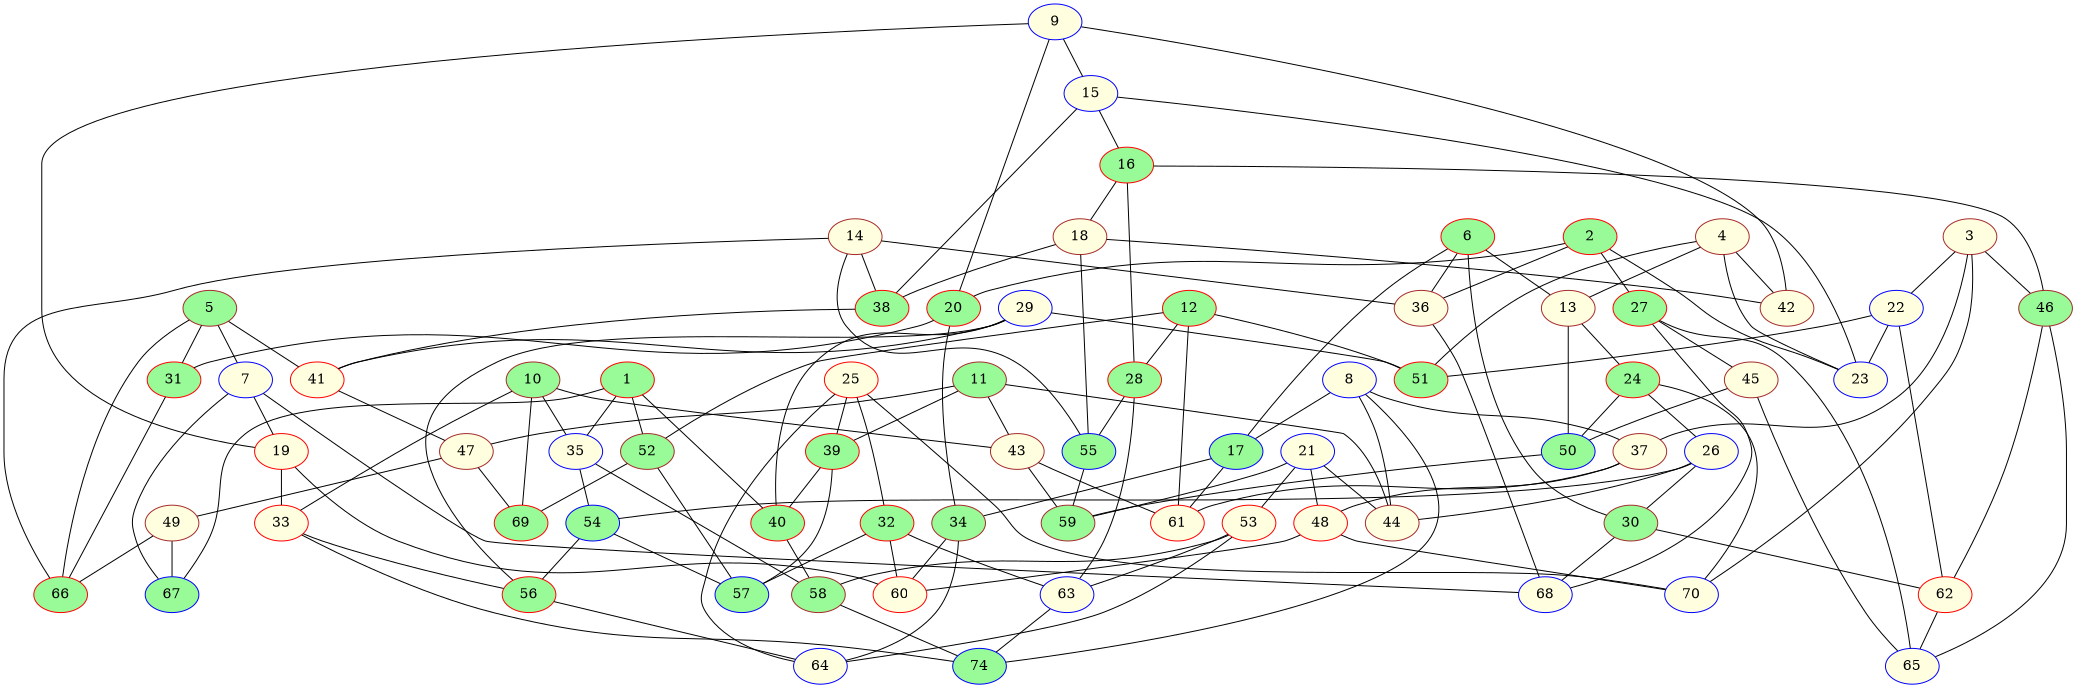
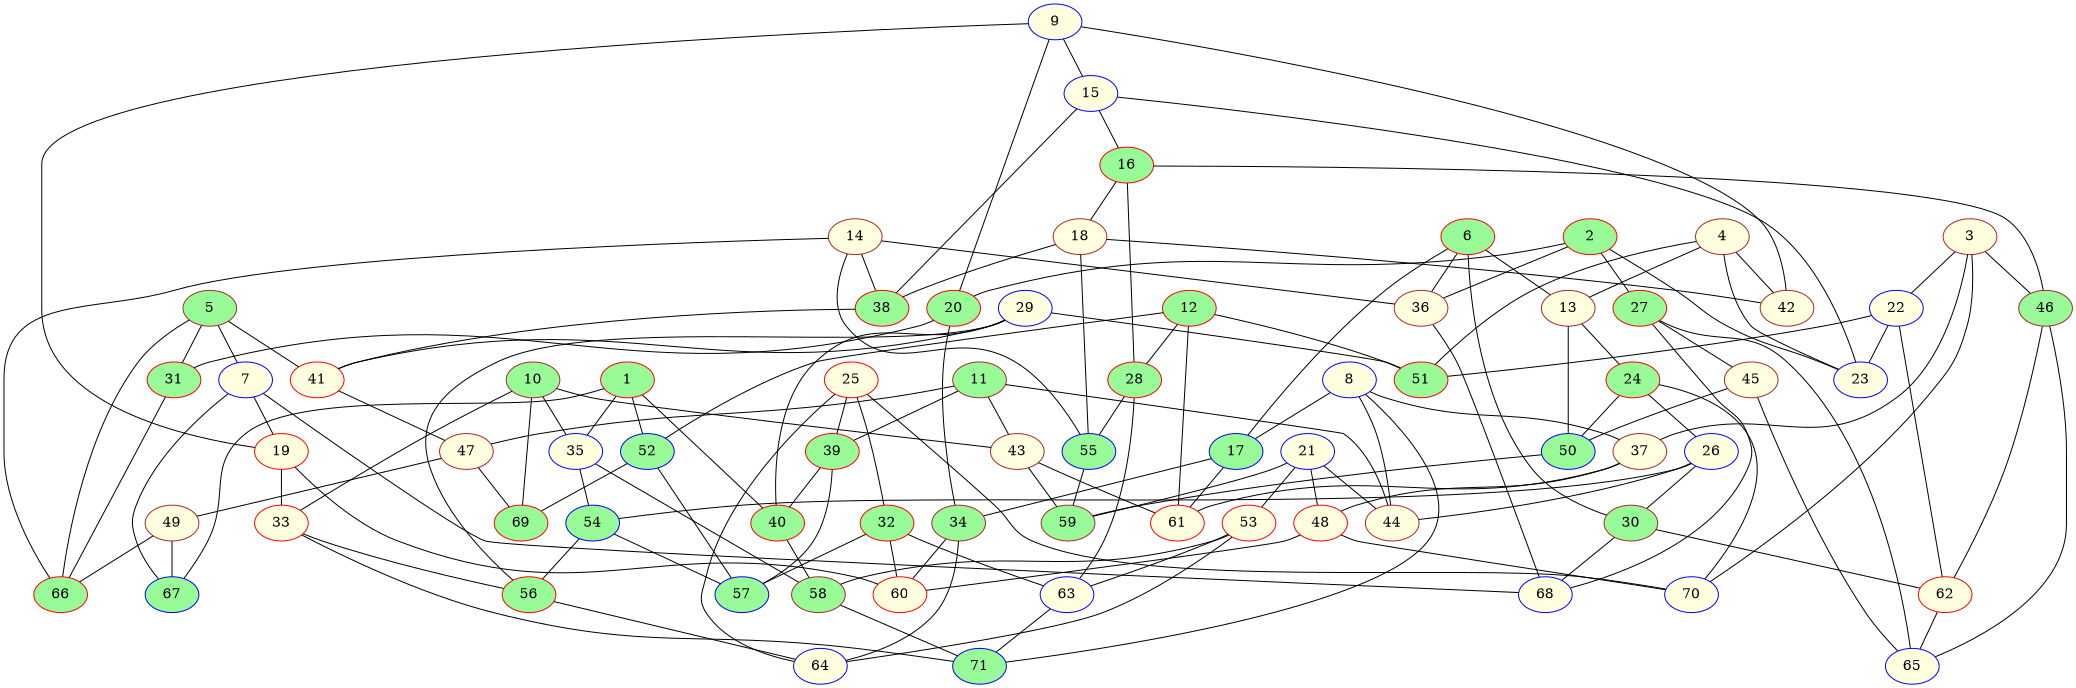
node "52": color brown -> blue
node "74": label "74" -> "71"
